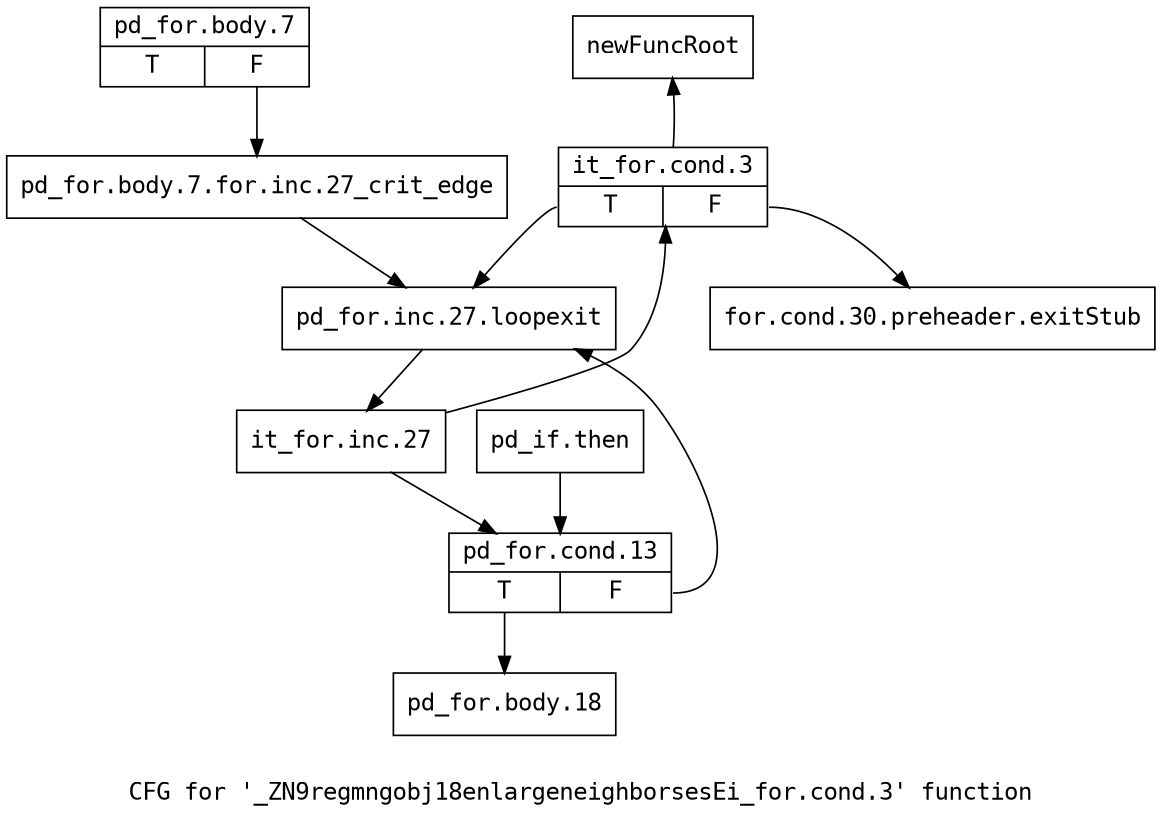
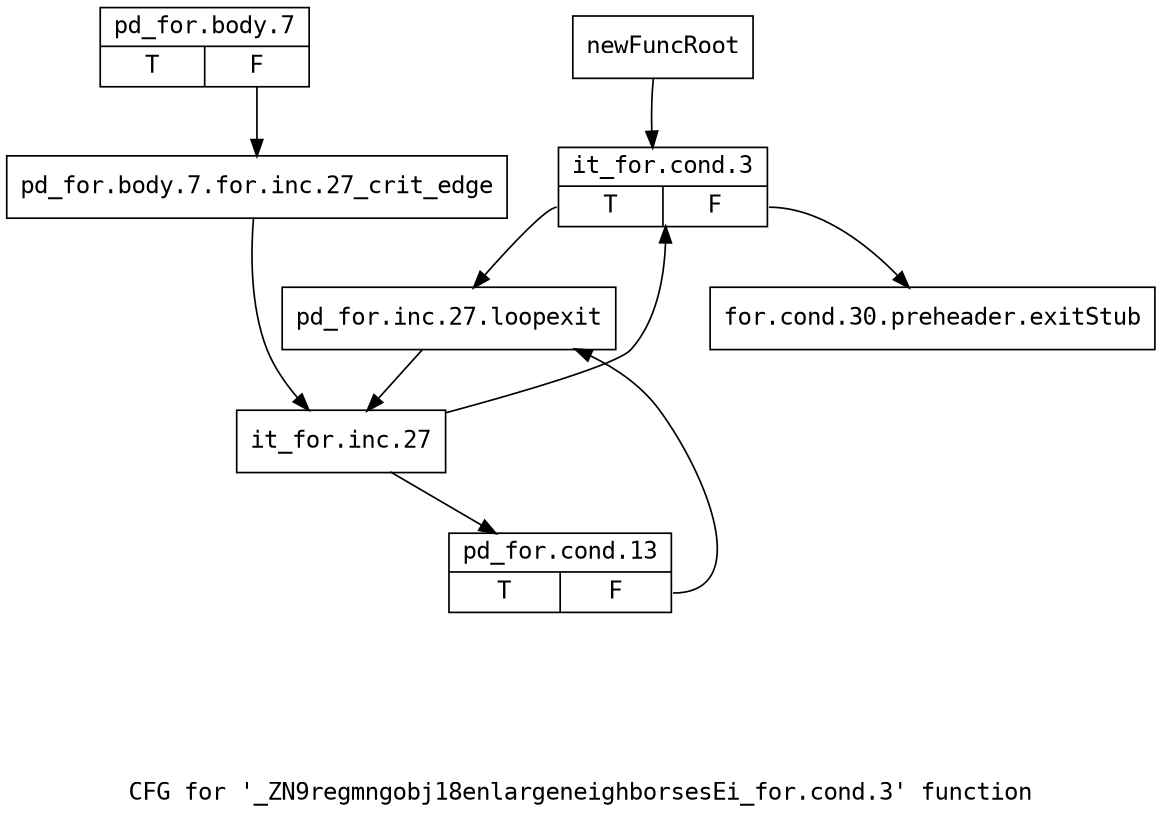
edge "it_for.cond.3" -> "newFuncRoot": reversed
edge "pd_for.body.7.for.inc.27_crit_edge" -> "pd_for.inc.27.loopexit": now "pd_for.body.7.for.inc.27_crit_edge" -> "it_for.inc.27"
node "pd_if.then": removed
node "pd_for.body.18": removed
